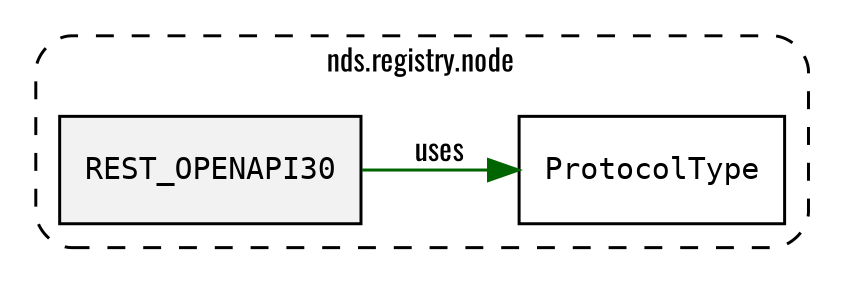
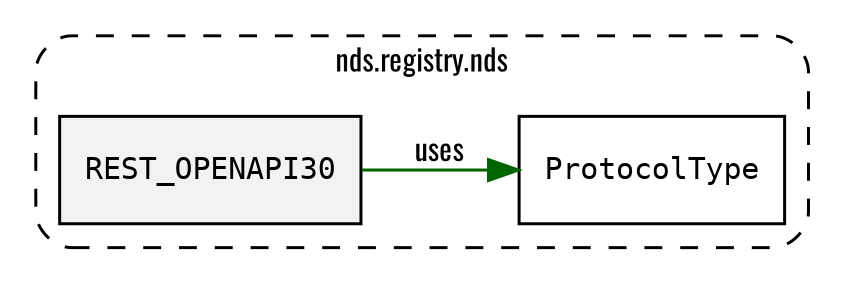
cluster "nds.registry.node": label "nds.registry.node" -> "nds.registry.nds"
